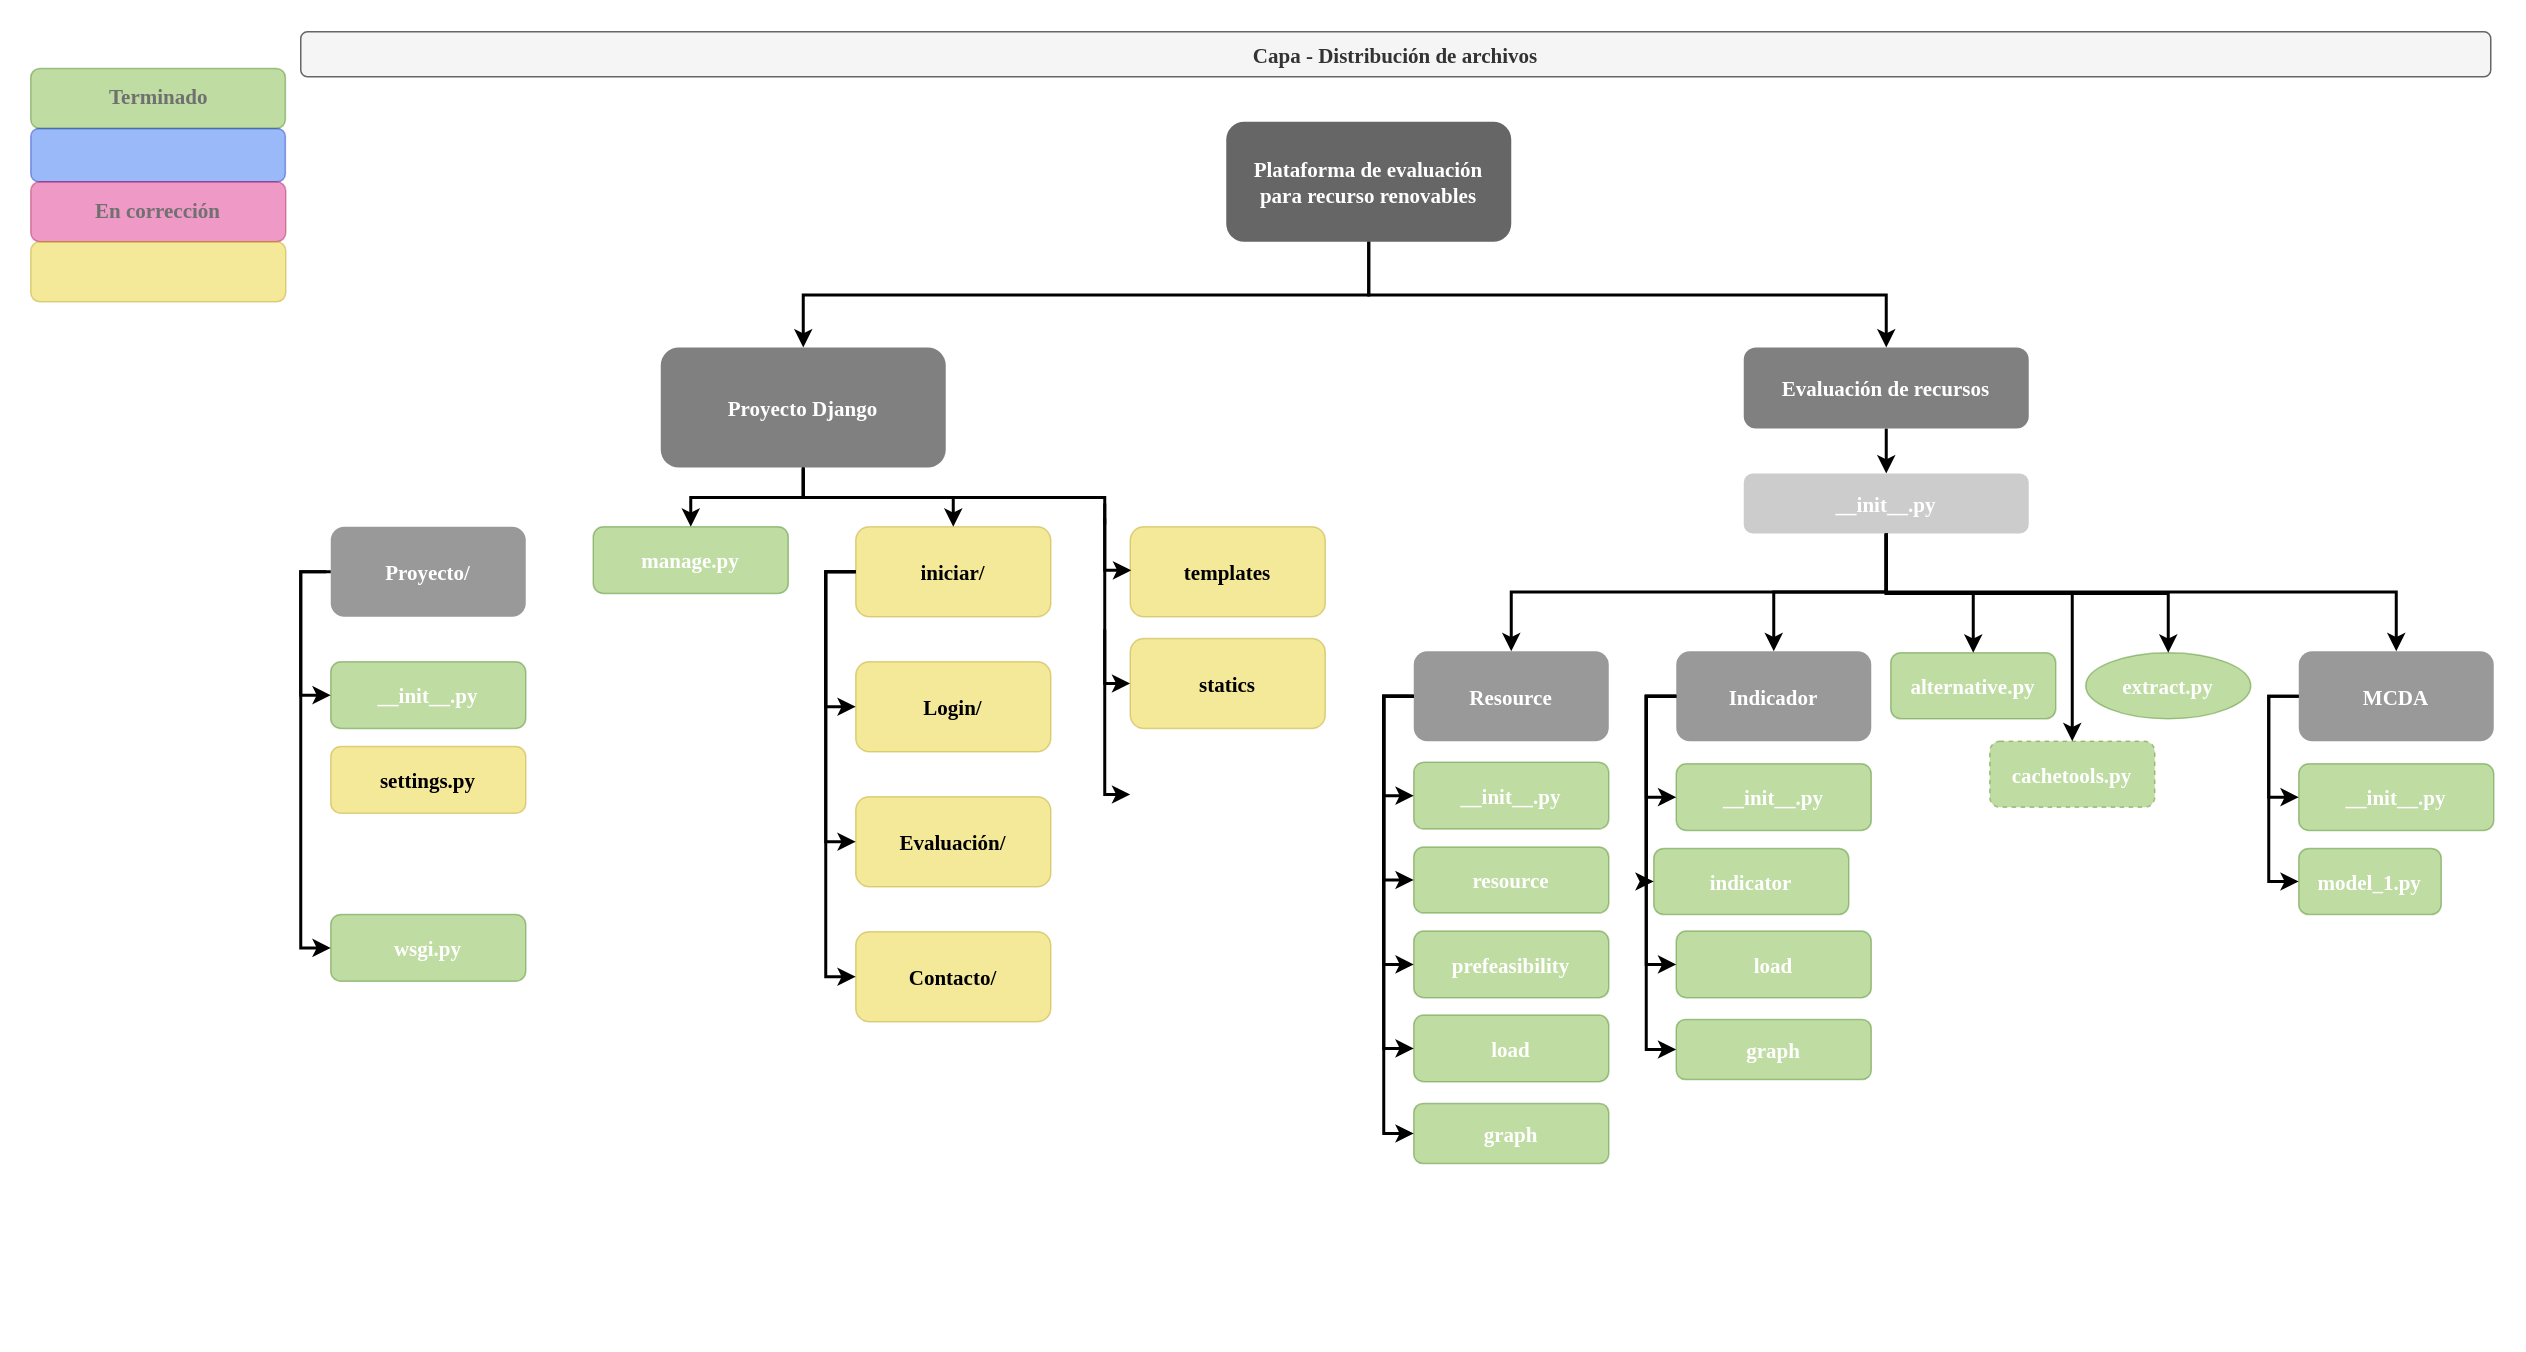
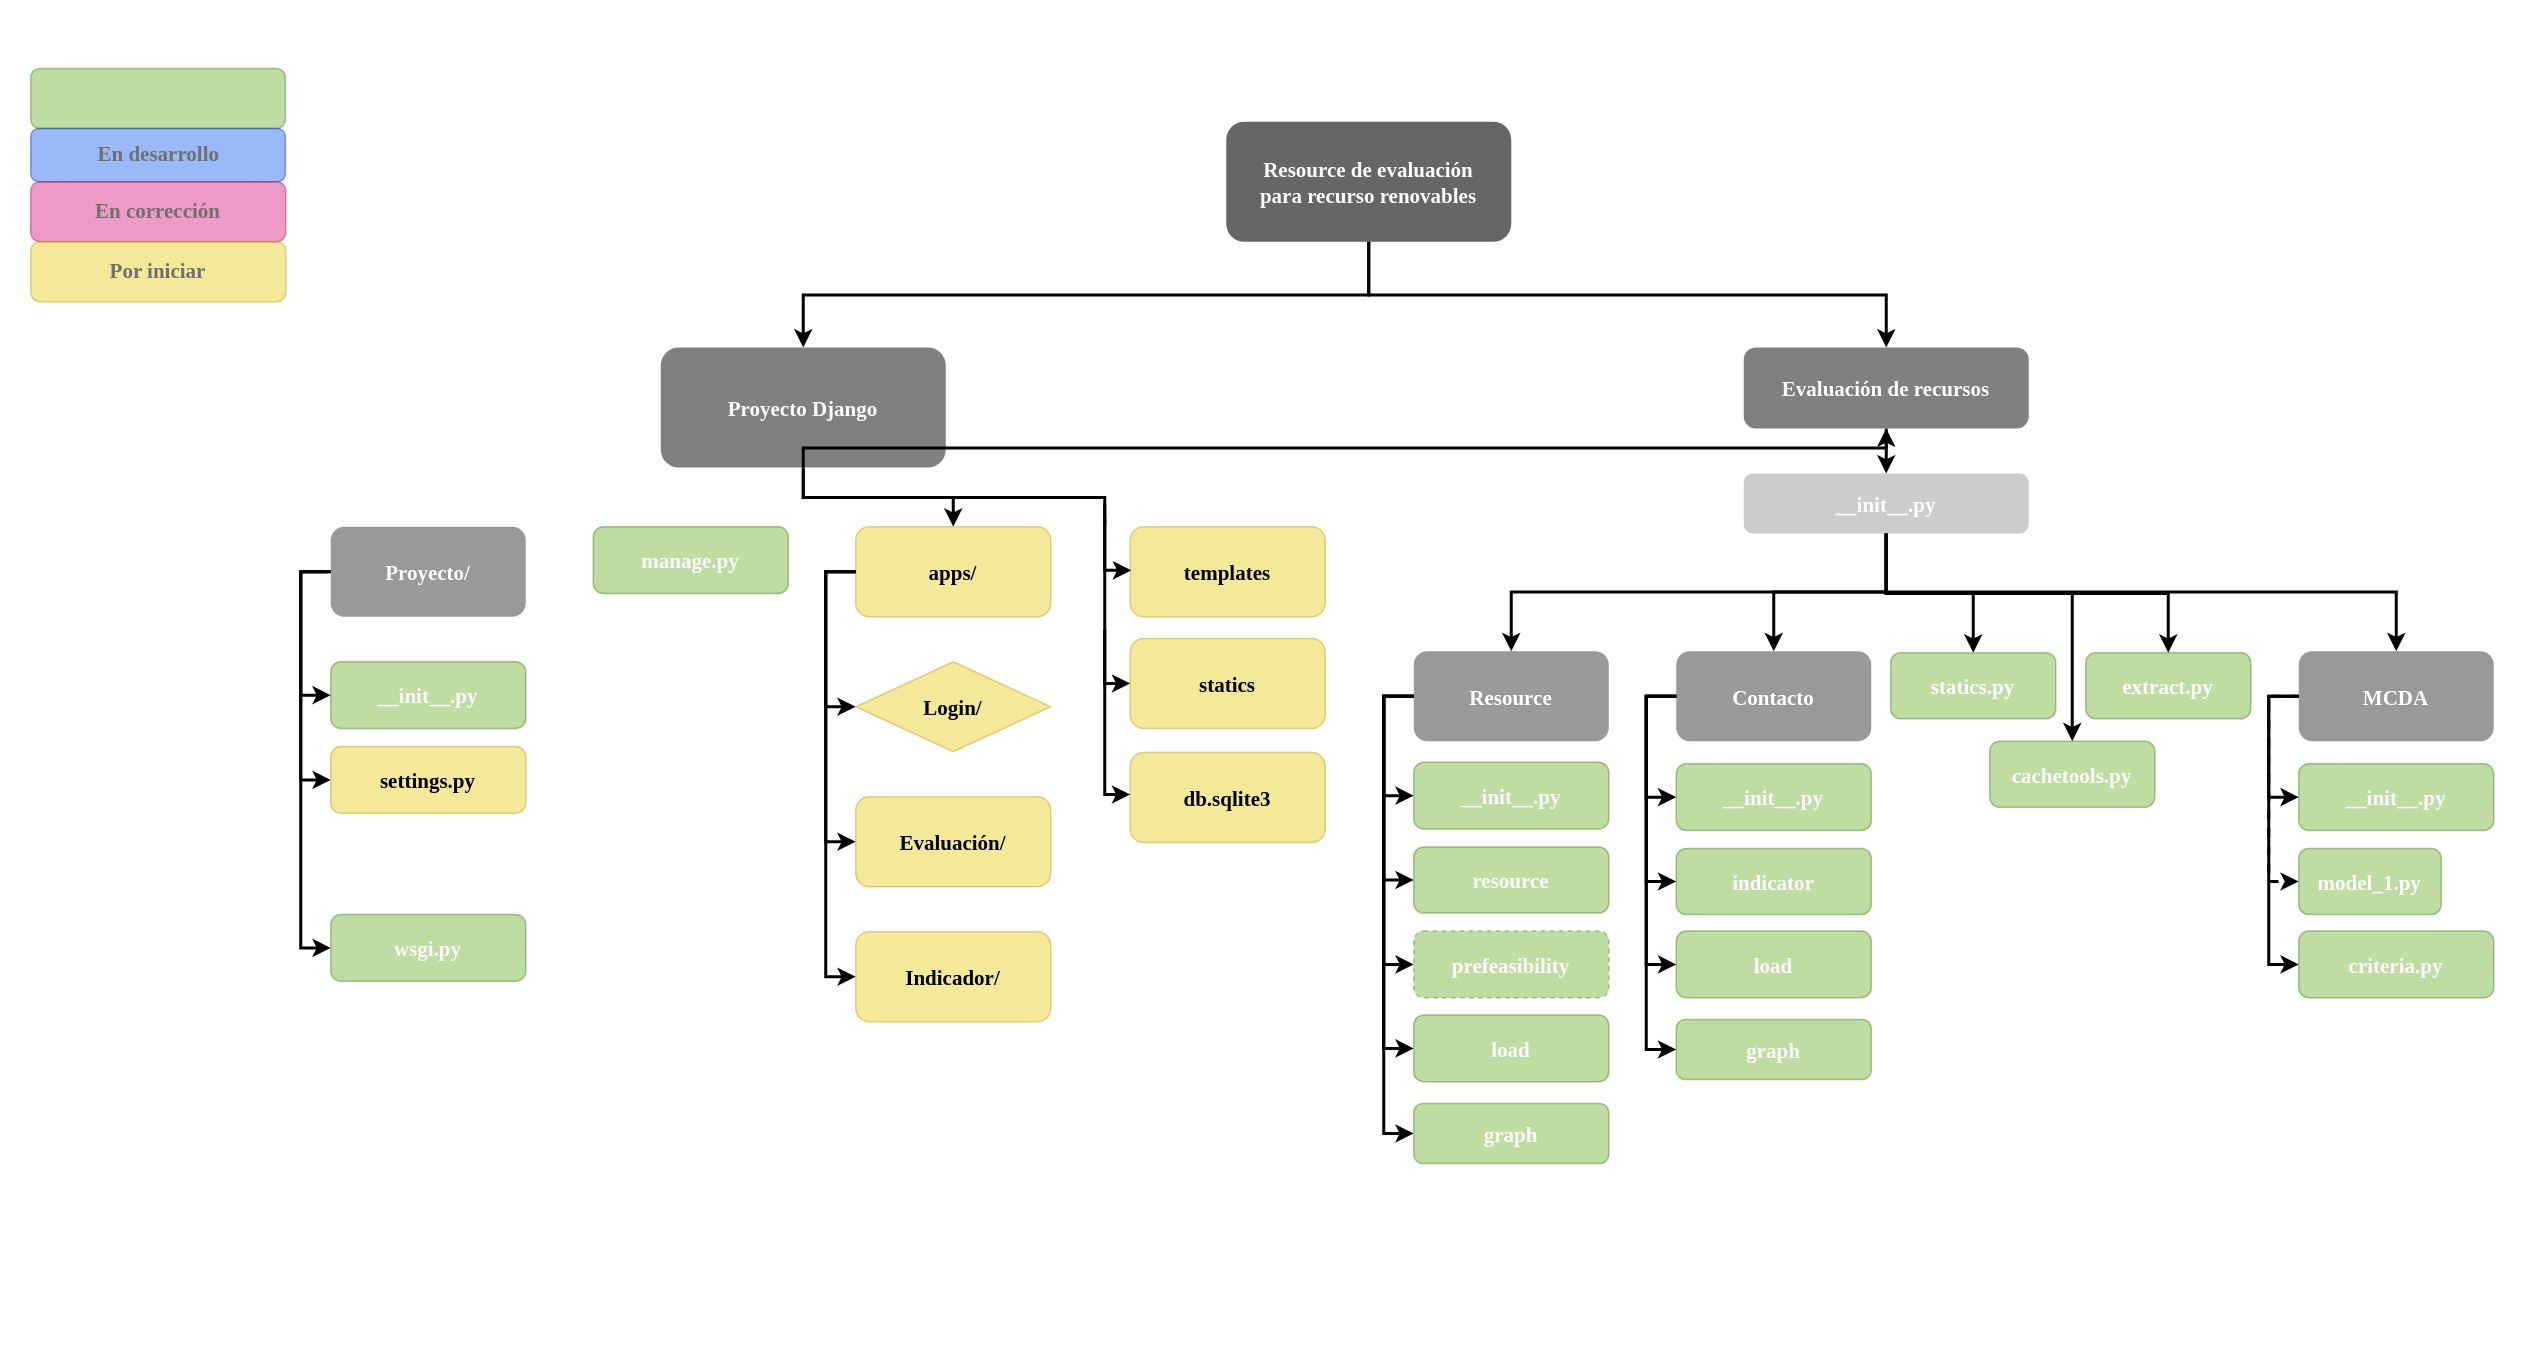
node "Capa - Distribución de archivos": removed
node "Terminado": removed
node "En desarrollo": added
node "Plataforma de evaluación para recurso renovables": label "Plataforma de evaluación para recurso renovables" -> "Resource de evaluación para recurso renovables"
node "Por iniciar": added
edge "Proyecto Django" -> "manage.py": now "Proyecto Django" -> "Evaluación de recursos"
node "iniciar/": label "iniciar/" -> "apps/"
node "extract.py": shape ellipse -> rounded rectangle
node "alternative.py": label "alternative.py" -> "statics.py"
node "Indicador": label "Indicador" -> "Contacto"
node "Login/": shape rounded rectangle -> diamond
node "cachetools.py": style dashed -> solid
edge "Proyecto/" -> "settings.py": added
node "db.sqlite3": added
node "indicator": moved (1751, 881) -> (1774, 881)
edge "MCDA" -> "model_1.py": style solid -> dashed
edge "MCDA" -> "criteria.py": added
node "prefeasibility": style solid -> dashed
node "criteria.py": added
node "Contacto/": label "Contacto/" -> "Indicador/"
